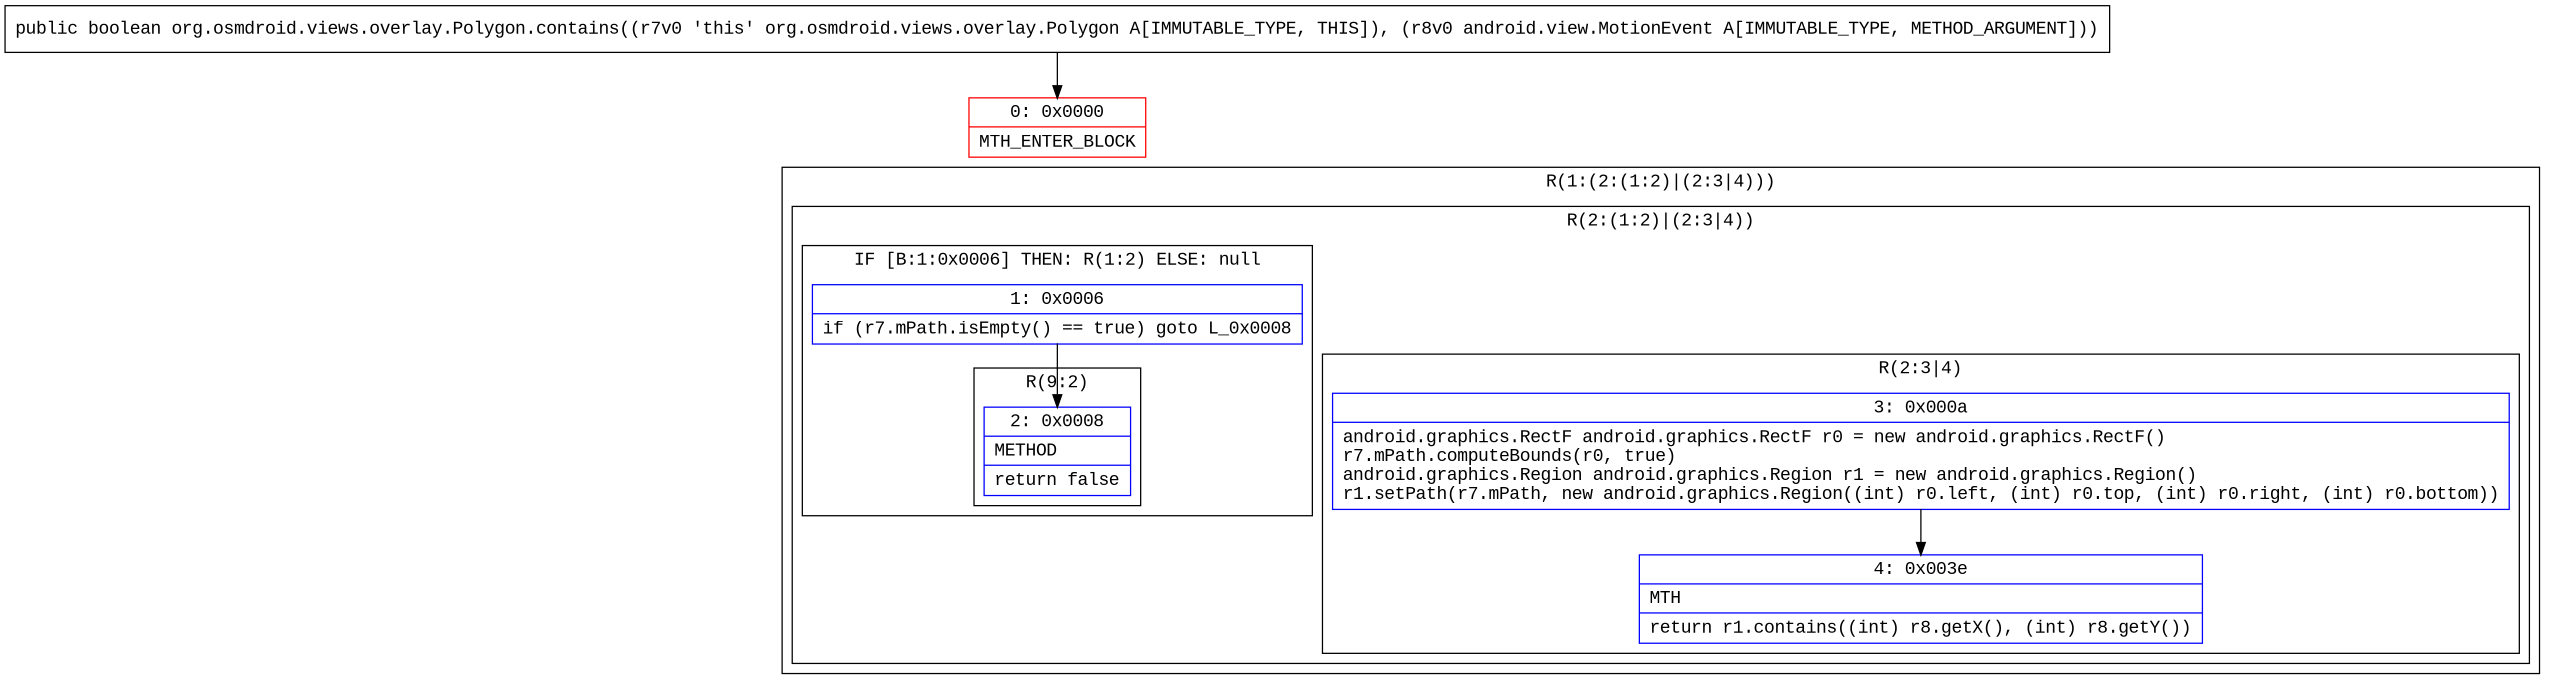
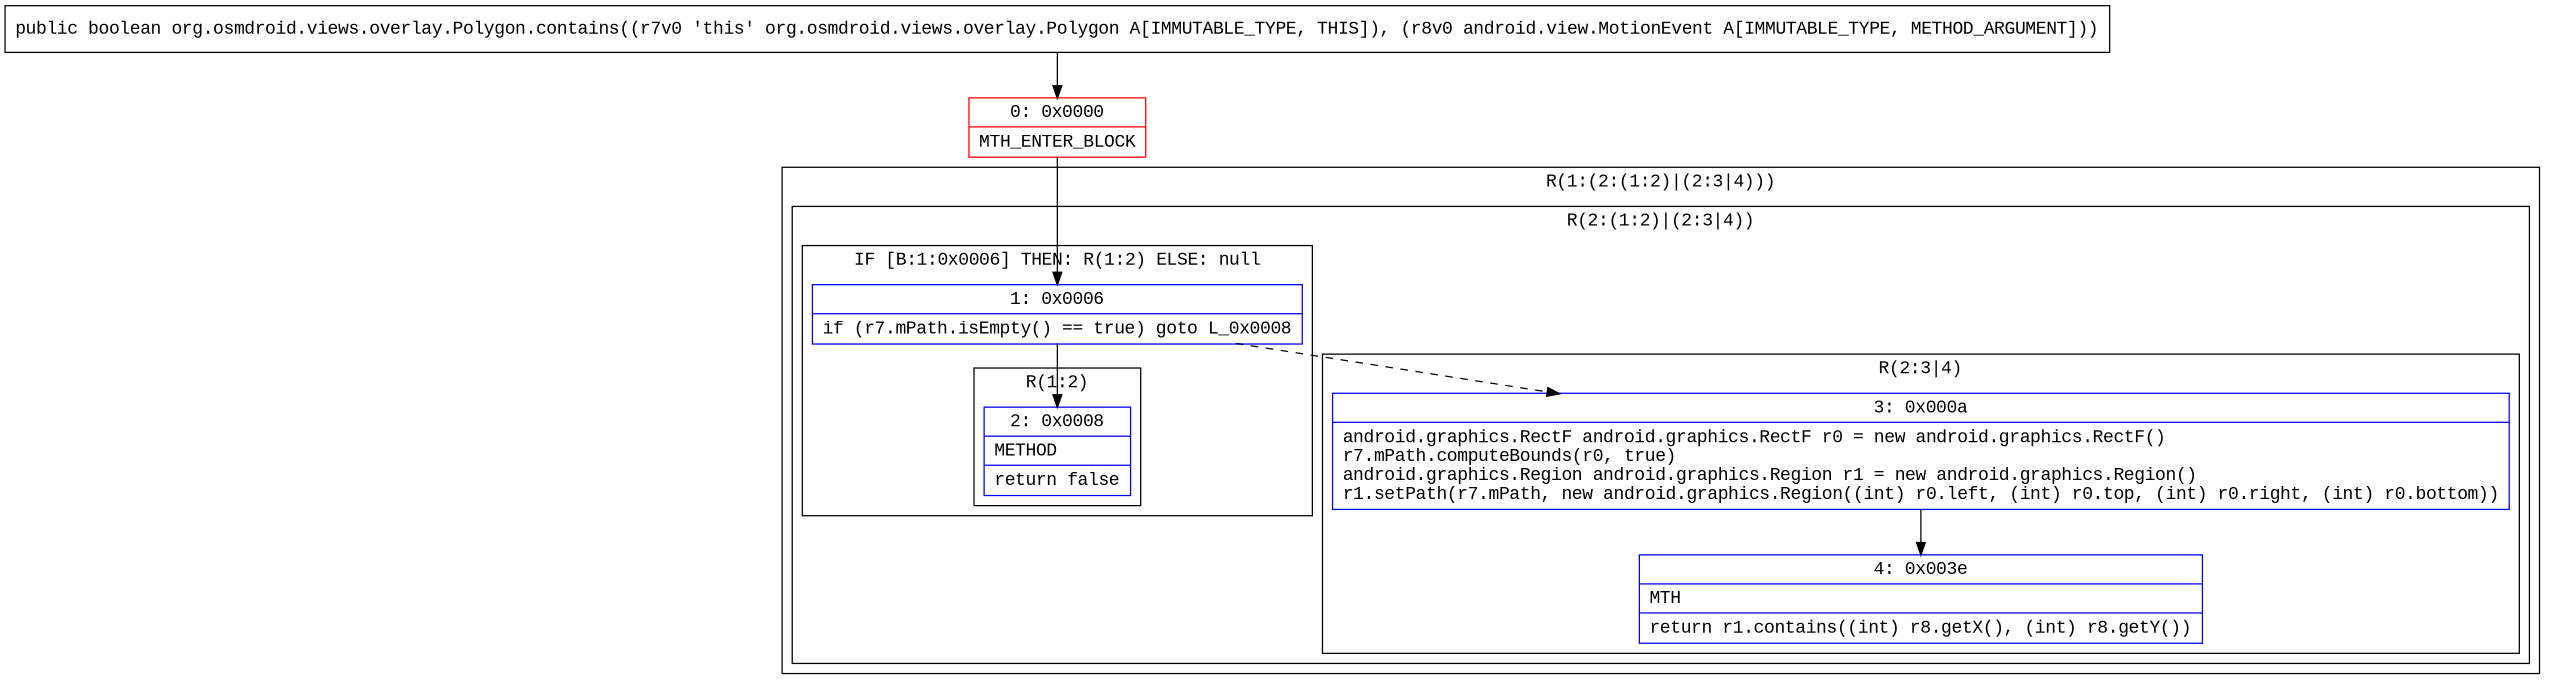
edge "0: 0x0000" -> "1: 0x0006": added
edge "1: 0x0006" -> "3: 0x000a": added
cluster "R(9:2)": label "R(9:2)" -> "R(1:2)"
